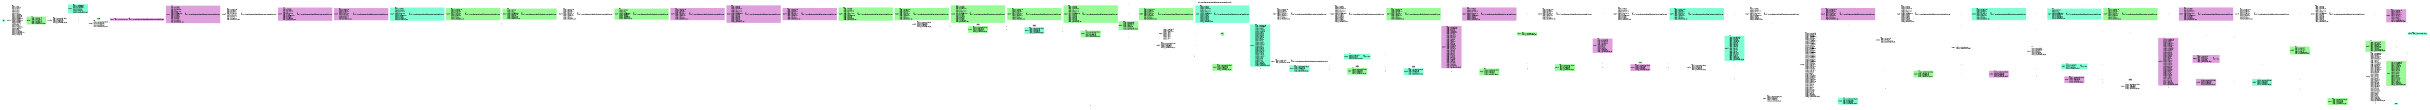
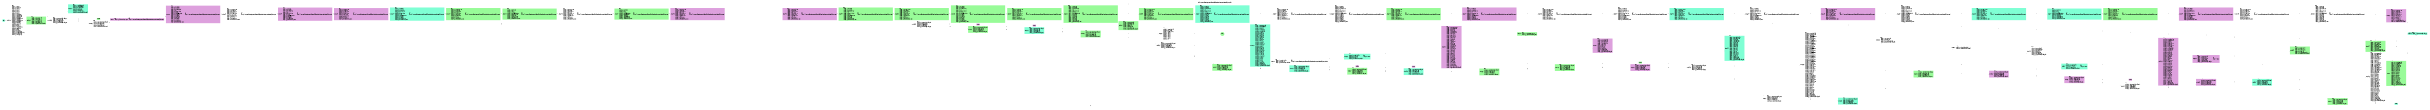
node "0x402346 [52]": removed
